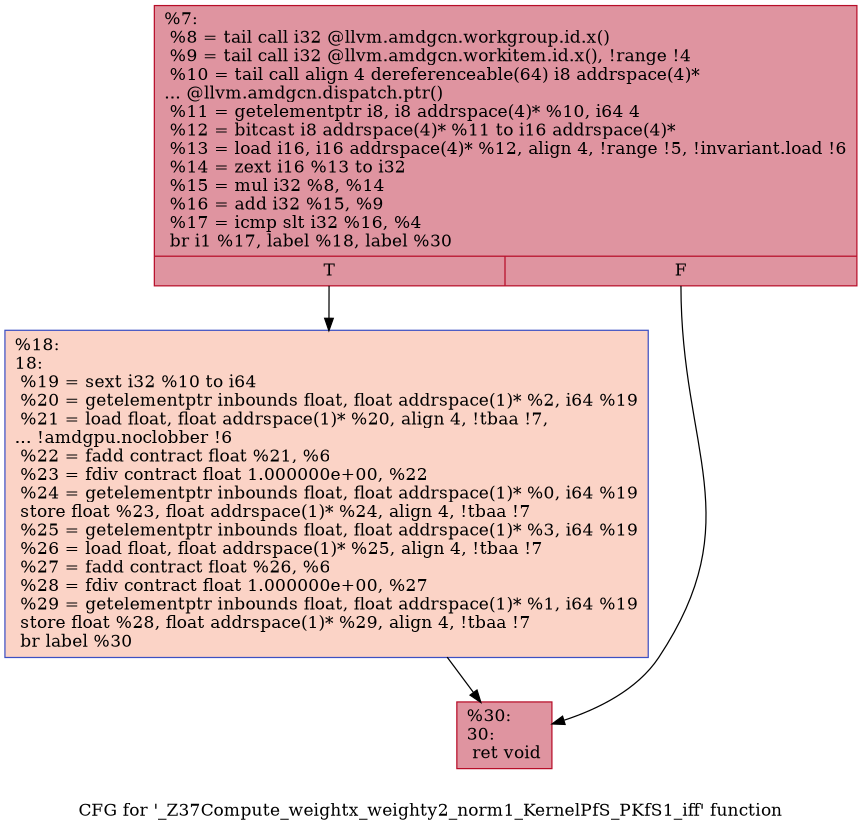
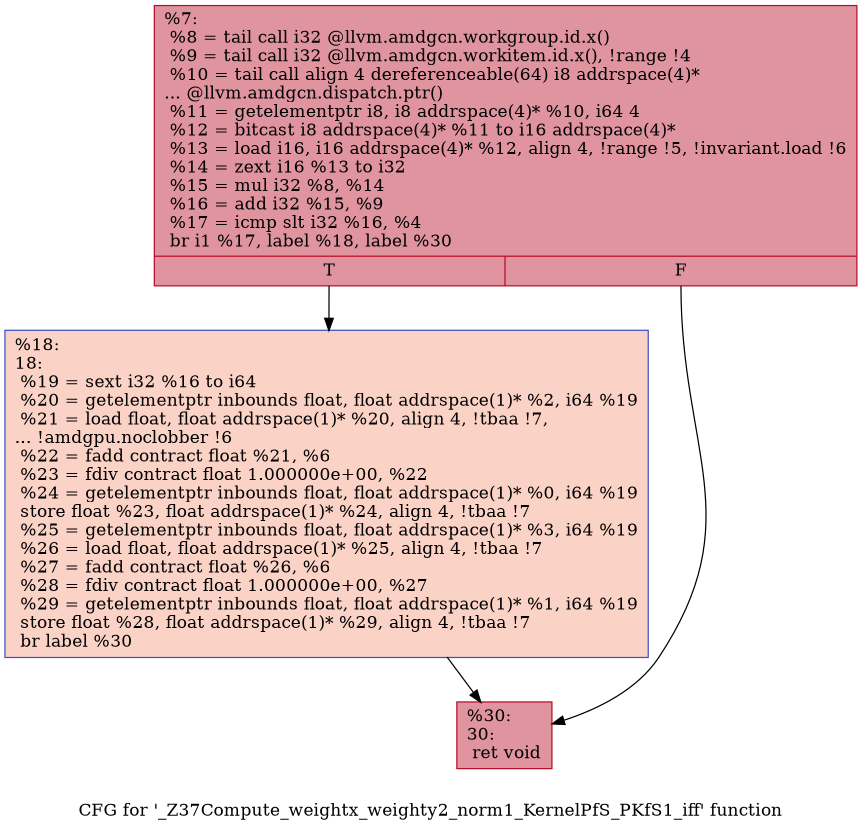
node "%18:": text "%19 = sext i32 %10 to i64" -> "%19 = sext i32 %16 to i64"
